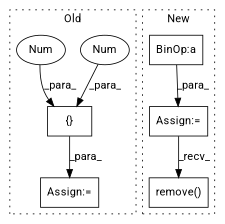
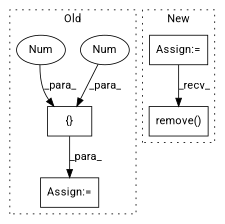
node "BinOp:a": removed
